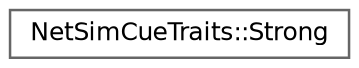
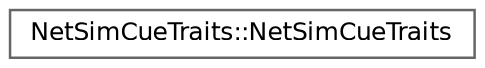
node "NetSimCueTraits::Strong": label "NetSimCueTraits::Strong" -> "NetSimCueTraits::NetSimCueTraits"
